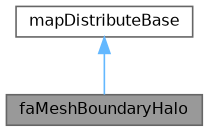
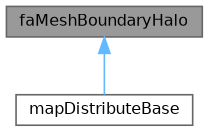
edge "faMeshBoundaryHalo" -> "mapDistributeBase": reversed
